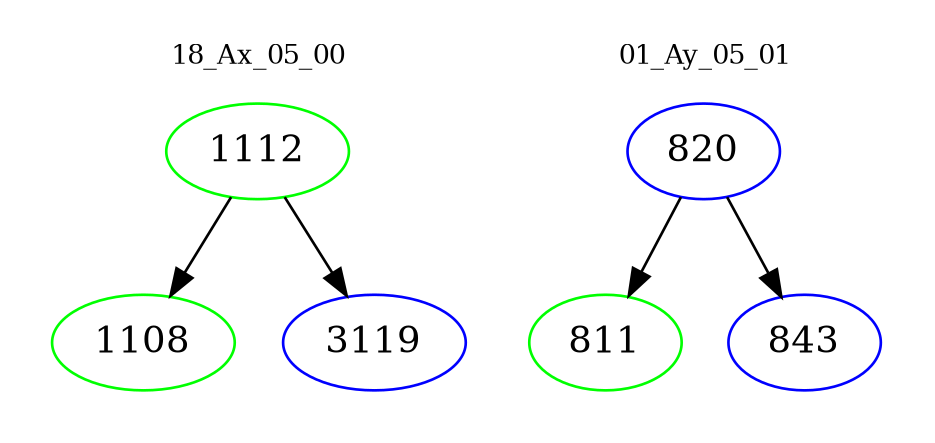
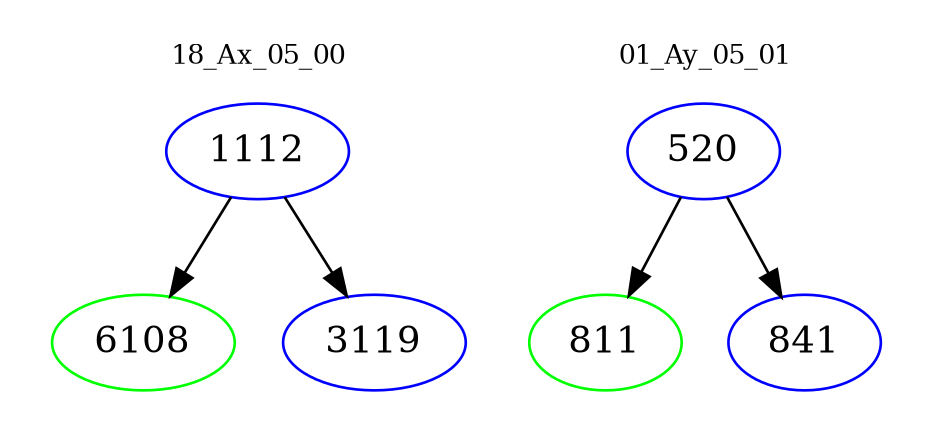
node "1112": color green -> blue
node "820": label "820" -> "520"
node "1108": label "1108" -> "6108"
node "843": label "843" -> "841"
